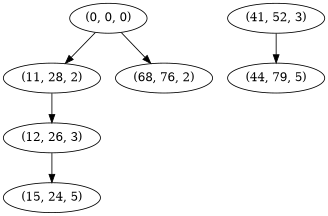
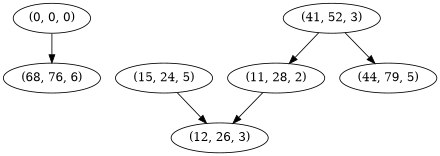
edge "(0, 0, 0)" -> "(11, 28, 2)": now "(41, 52, 3)" -> "(11, 28, 2)"
node "(68, 76, 2)": label "(68, 76, 2)" -> "(68, 76, 6)"
edge "(12, 26, 3)" -> "(15, 24, 5)": reversed
